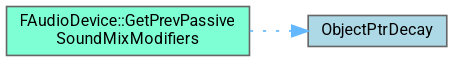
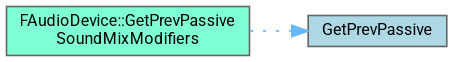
node "ObjectPtrDecay": label "ObjectPtrDecay" -> "GetPrevPassive"
